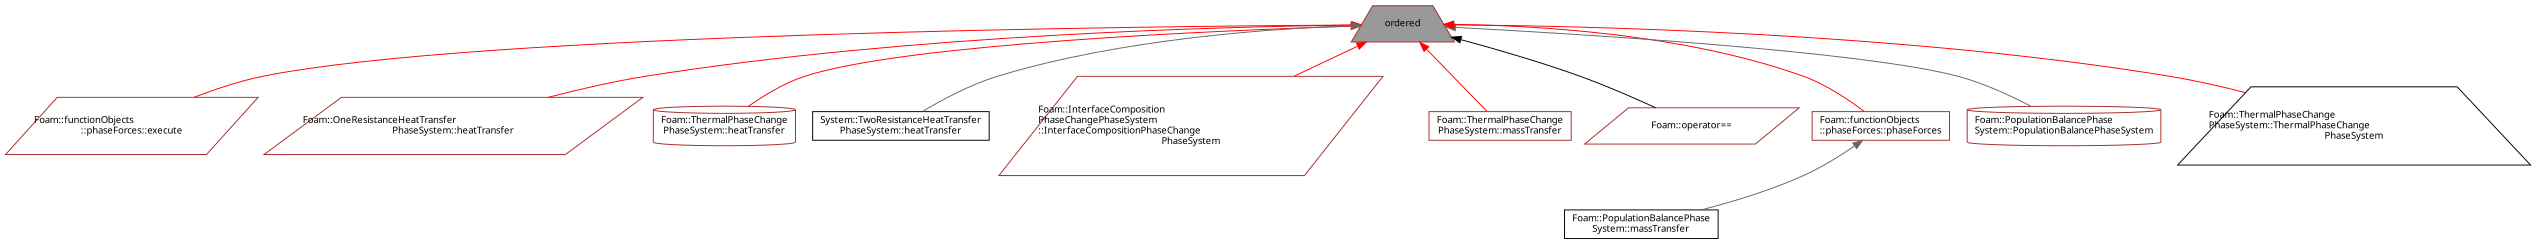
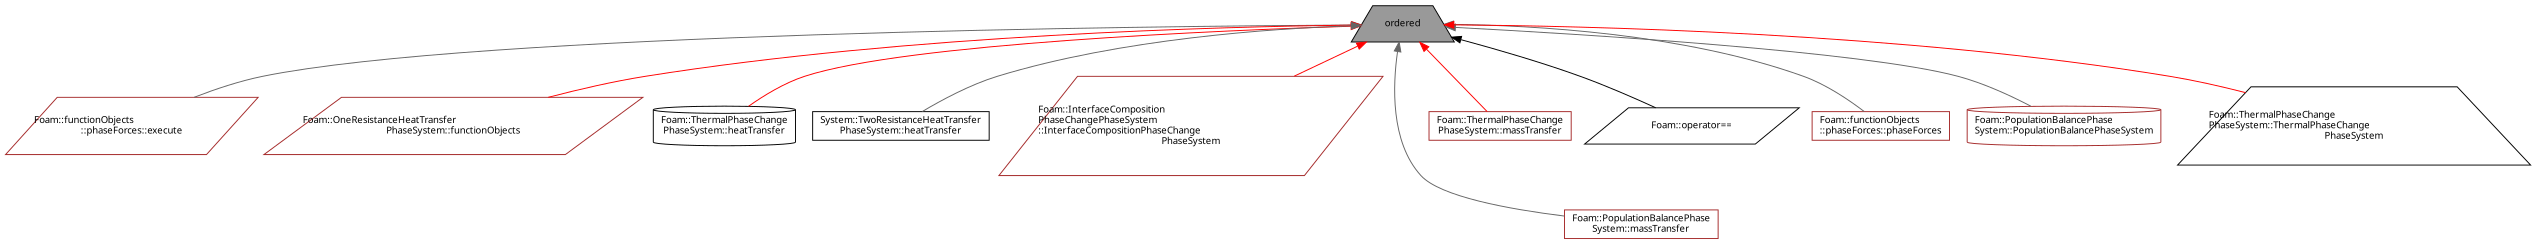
node "ordered": color brown -> black
edge "Foam::functionObjects ::phaseForces::execute" -> "ordered": color red -> gray40
edge "Foam::functionObjects ::phaseForces::phaseForces" -> "ordered": color red -> gray40
node "Foam::OneResistanceHeatTransfer PhaseSystem::heatTransfer": label "Foam::OneResistanceHeatTransfer PhaseSystem::heatTransfer" -> "Foam::OneResistanceHeatTransfer PhaseSystem::functionObjects"
node "Foam::ThermalPhaseChange PhaseSystem::heatTransfer": color brown -> black
node "Foam::operator==": color brown -> black
edge "Foam::PopulationBalancePhase System::massTransfer" -> "Foam::functionObjects ::phaseForces::phaseForces": now "Foam::PopulationBalancePhase System::massTransfer" -> "ordered"
node "Foam::PopulationBalancePhase System::massTransfer": color black -> brown
